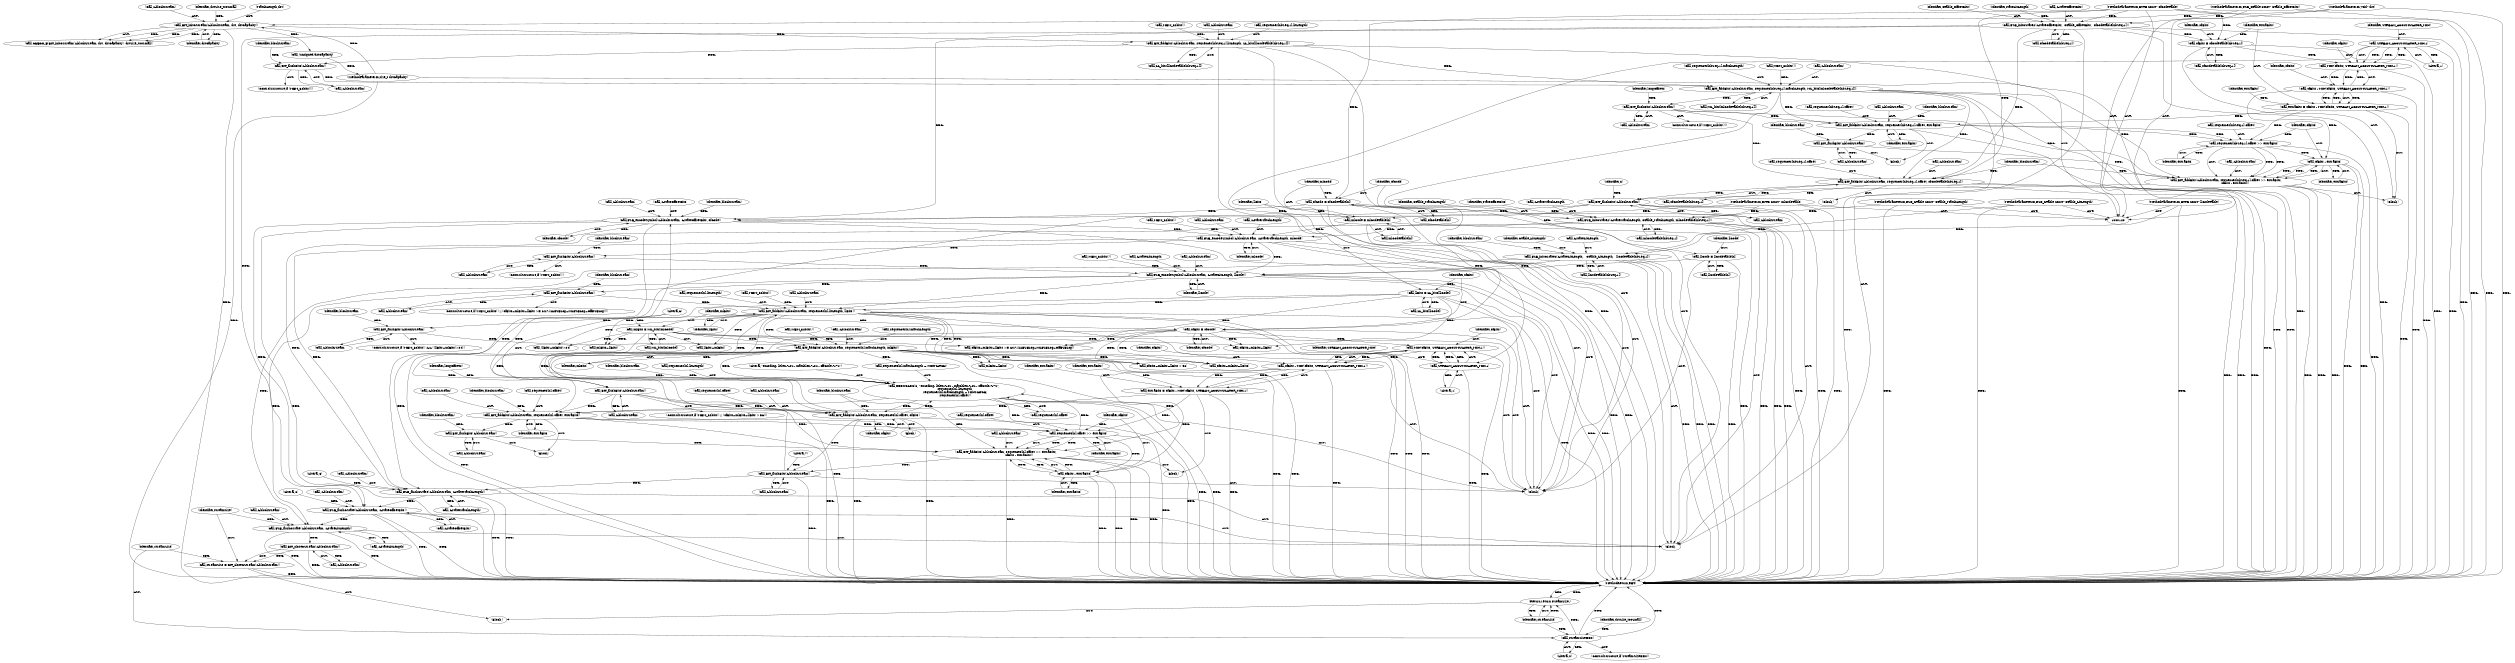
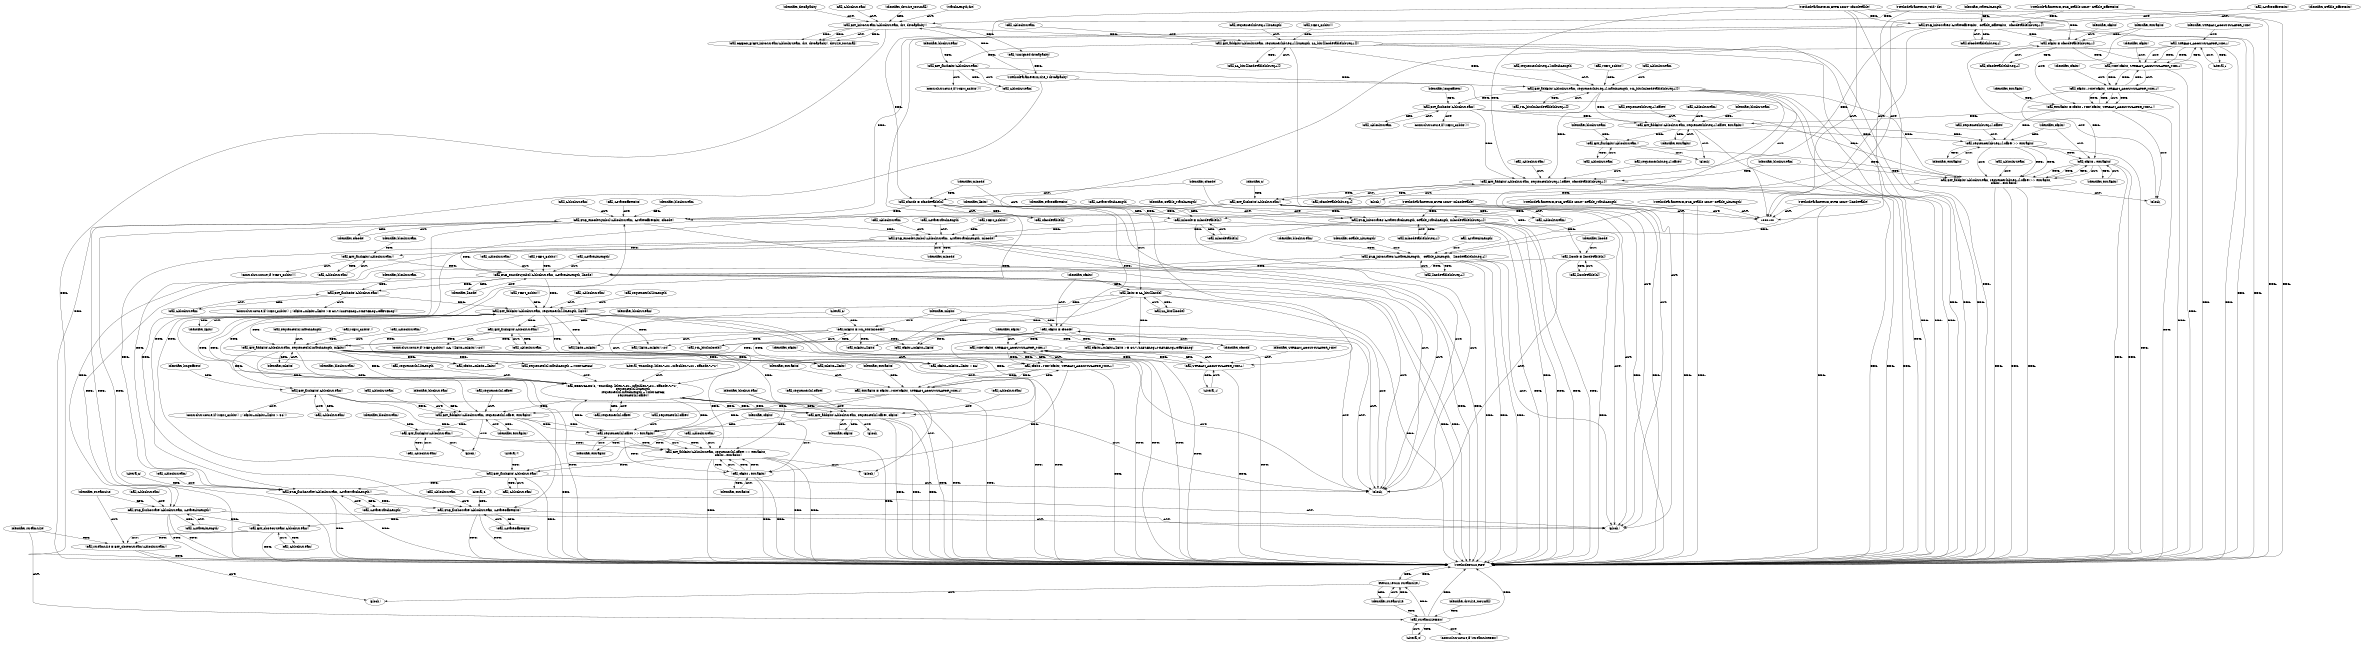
edge "(Call,BIT_initCStream(&blockStream, dst, dstCapacity))" -> "(Identifier,dstCapacity)": removed, label "CFG:"
edge "(Call,mlCode = mlCodeTable[n])" -> "(Call,mlCodeTable[n])": label "AST: " -> "CFG: "
edge "(Call,FSE_flushCState(&blockStream, &stateOffsetBits))" -> "(Call,FSE_flushCState(&blockStream, &stateLitLength))": now "(Call,FSE_flushCState(&blockStream, &stateOffsetBits))" -> "(Call,BIT_closeCStream(&blockStream))"
